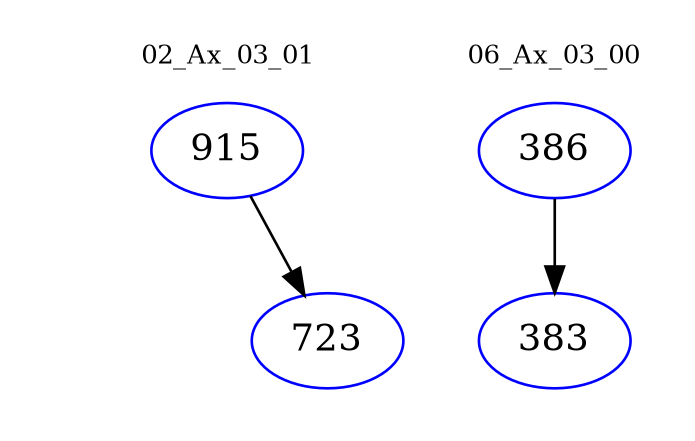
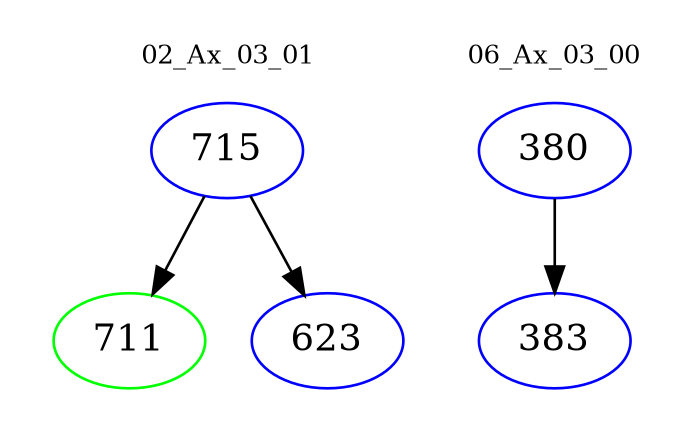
node "915": label "915" -> "715"
node "386": label "386" -> "380"
node "711": added
node "723": label "723" -> "623"
